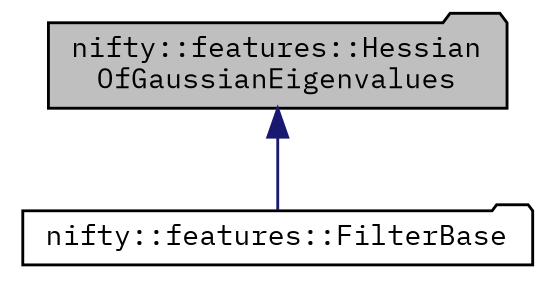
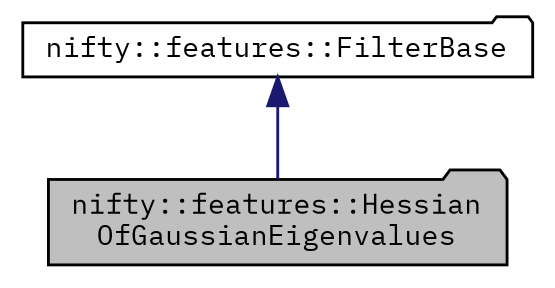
edge "nifty::features::FilterBase" -> "nifty::features::Hessian OfGaussianEigenvalues": reversed
